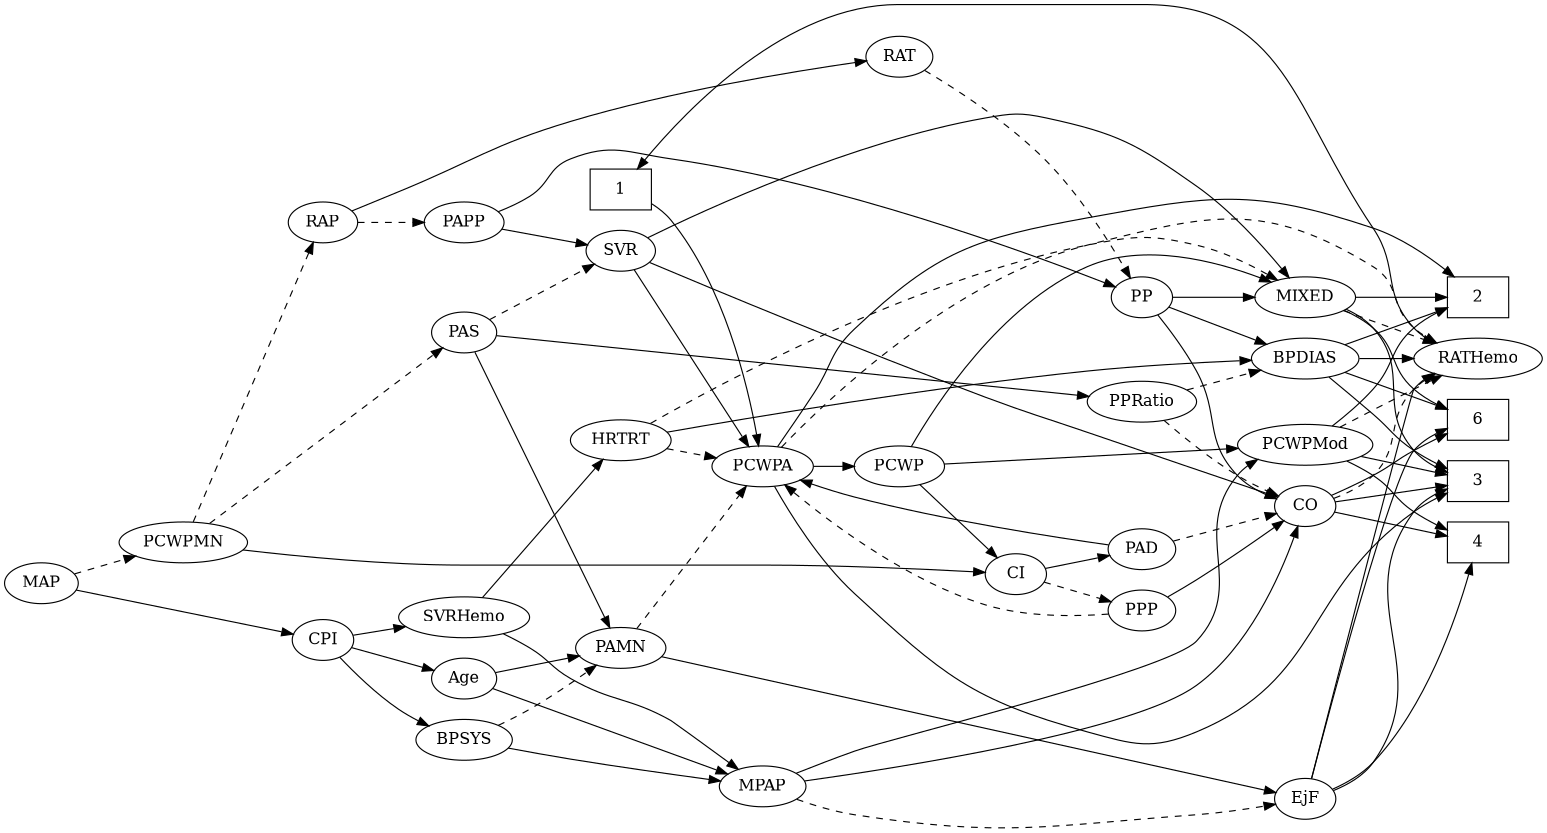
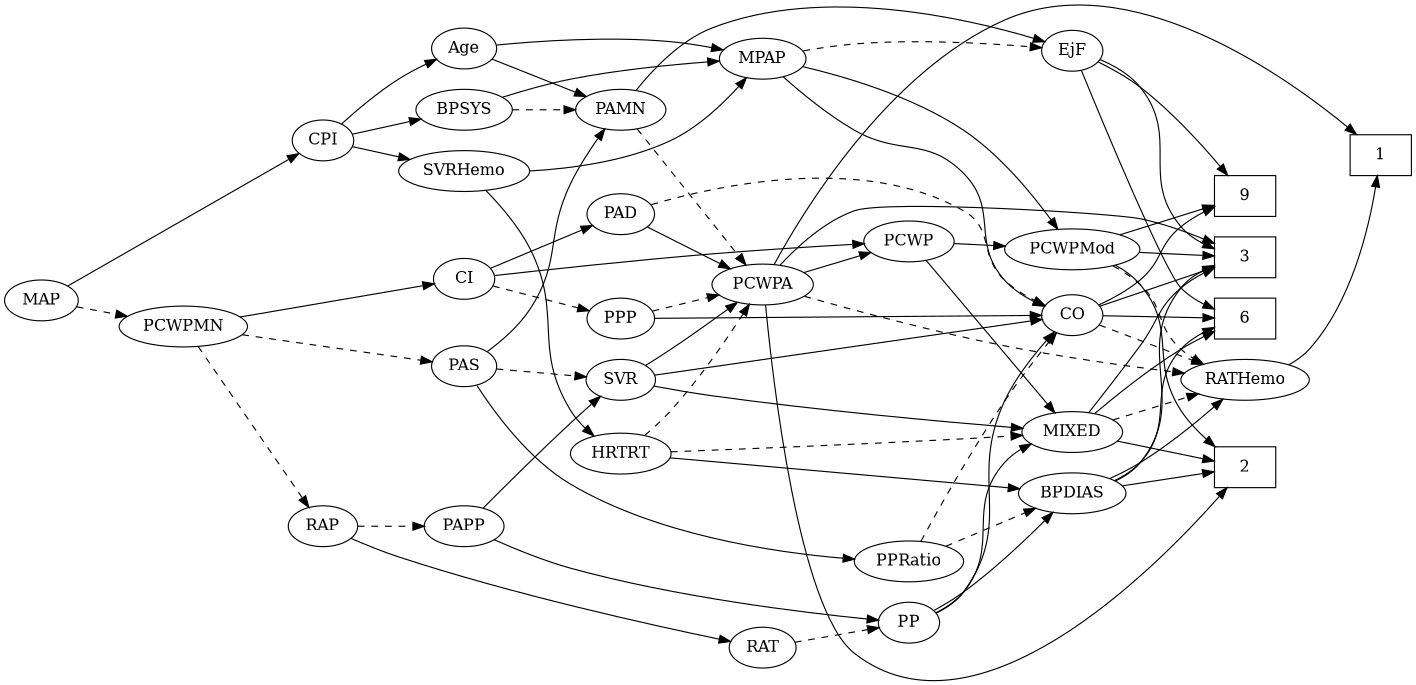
edge "1" -> "PCWPA": reversed
edge "EjF" -> "RATHemo": removed
edge "PCWP" -> "CI": reversed
node "4": label "4" -> "9"
